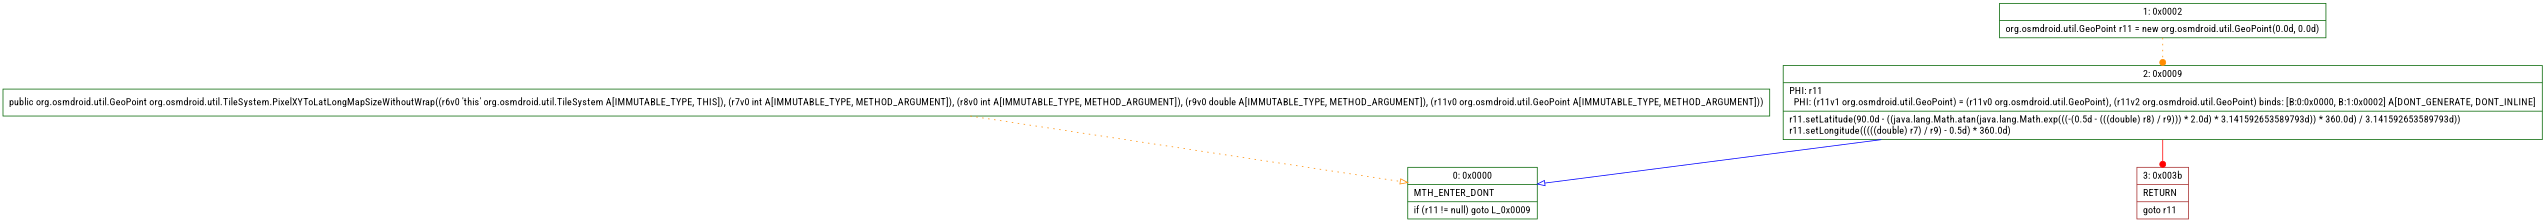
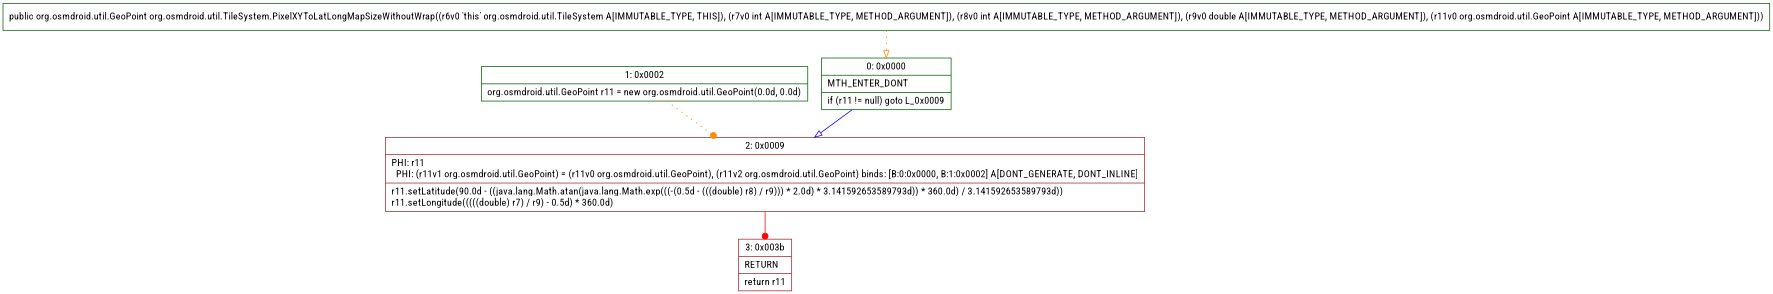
node "2: 0x0009": color darkgreen -> brown
edge "2: 0x0009" -> "0: 0x0000": reversed
node "3: 0x003b": text "goto r11" -> "return r11"
